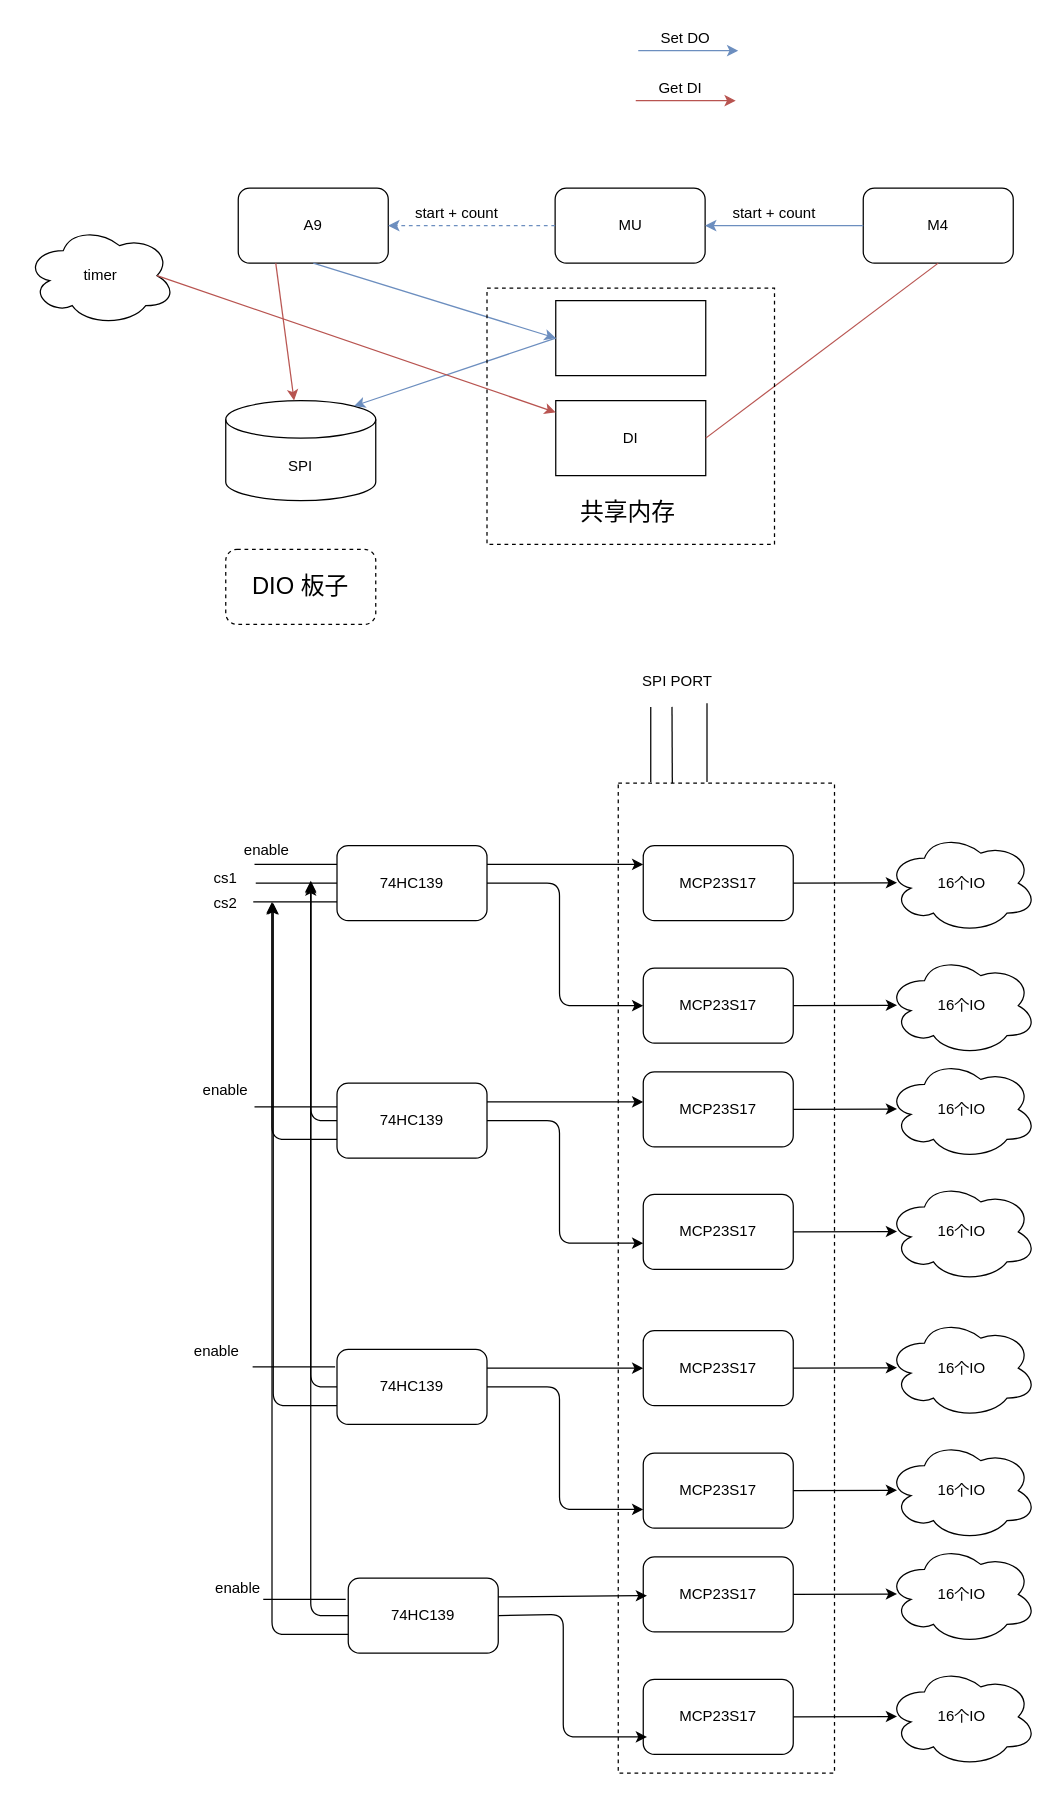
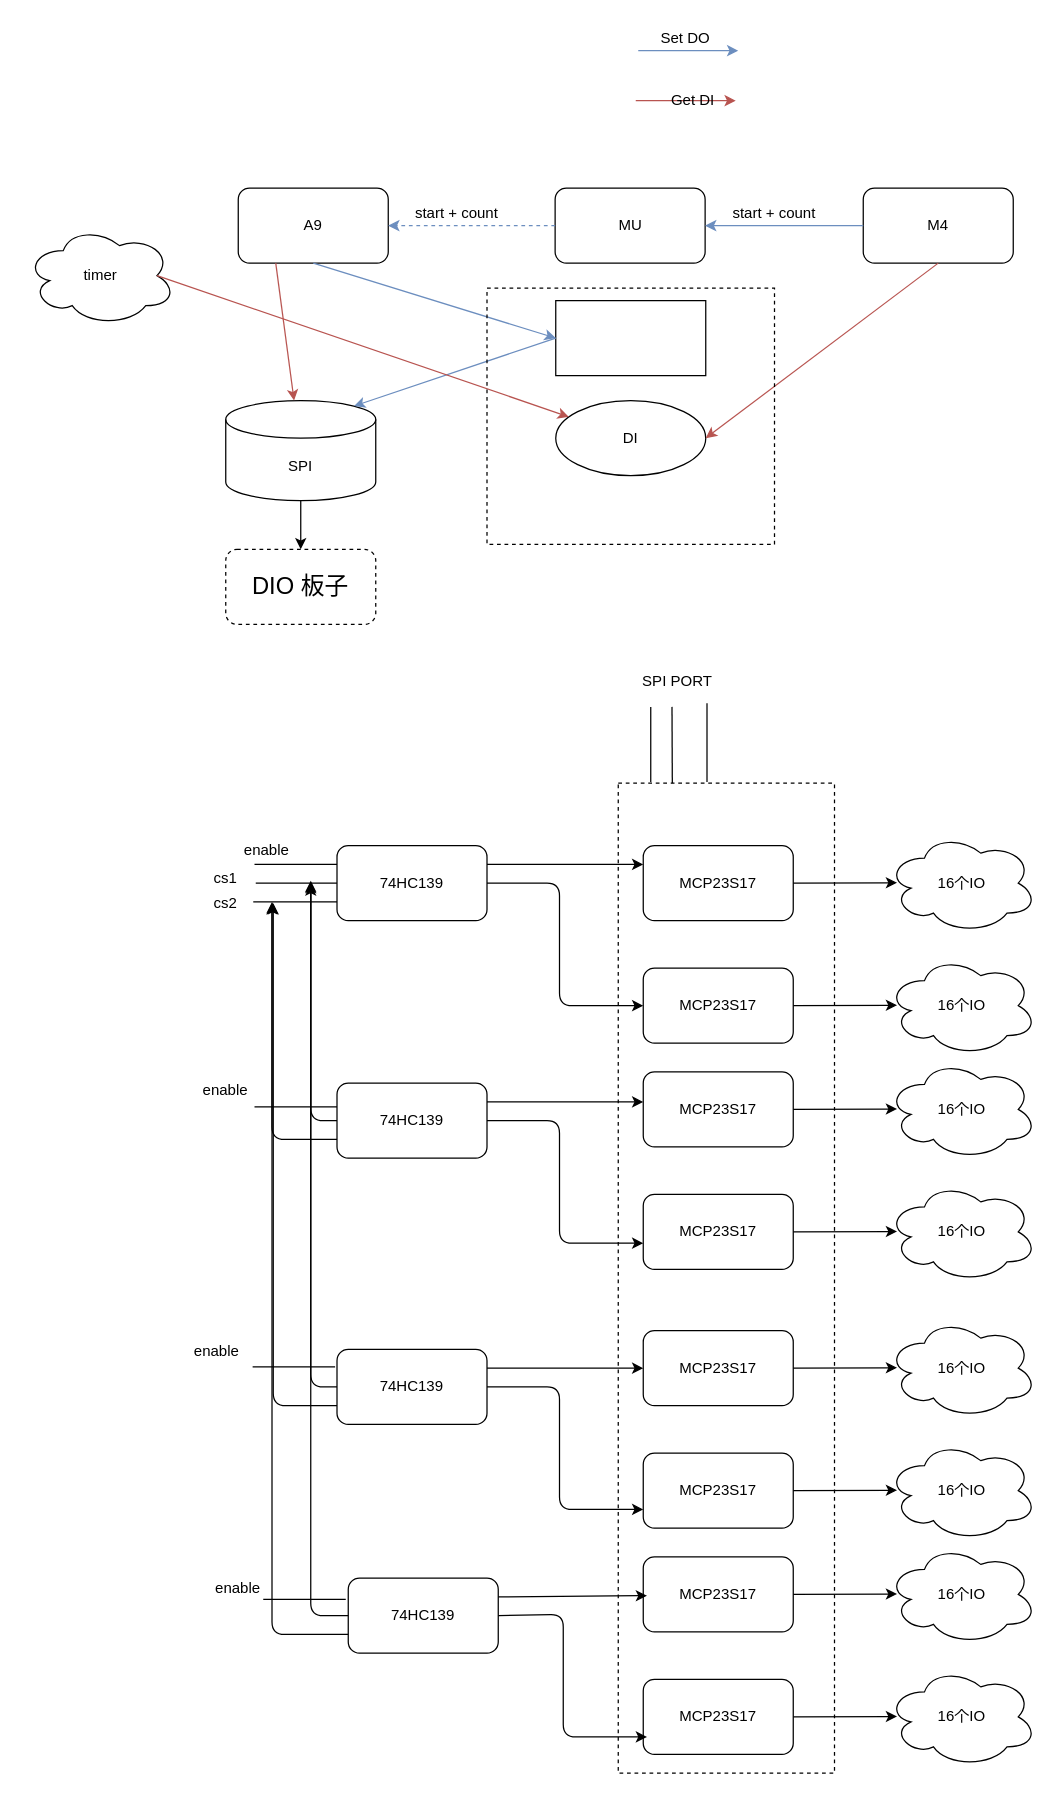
node "Get DI": moved (681, 88) -> (693, 101)
edge "M4" -- "DI": arrowhead none -> classic
node "DI": shape rectangle -> ellipse
node "共享内存": removed
edge "SPI" -> "DIO 板子": added
